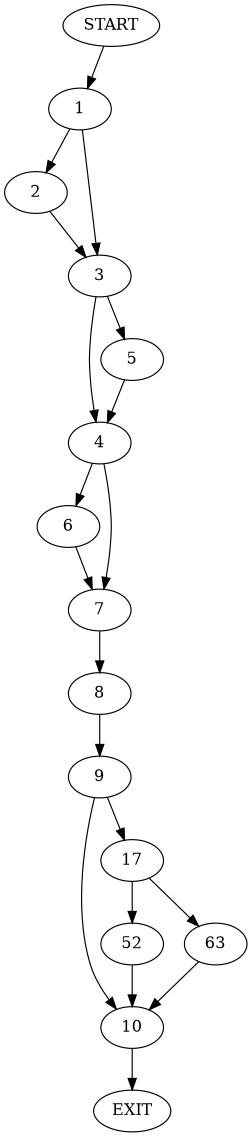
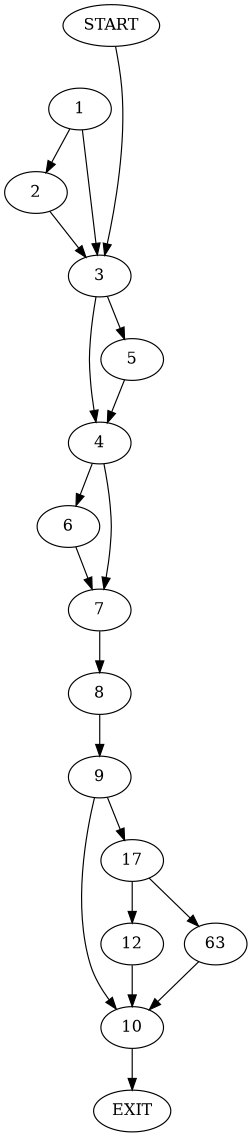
edge "START" -> "1": now "START" -> "3"
node "52": label "52" -> "12"
